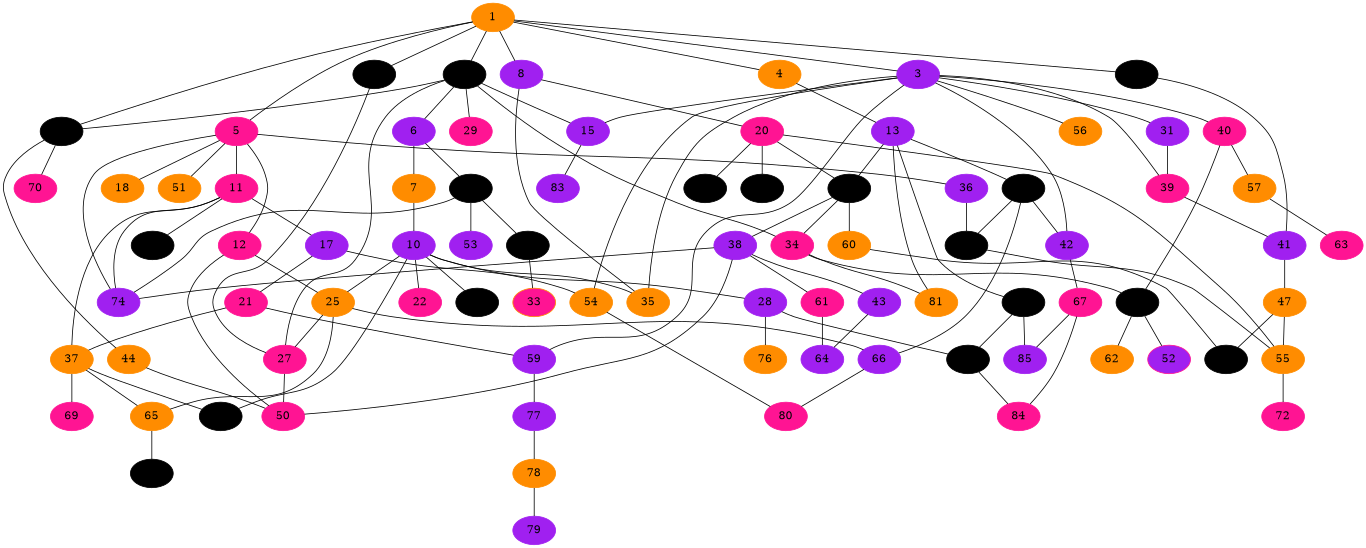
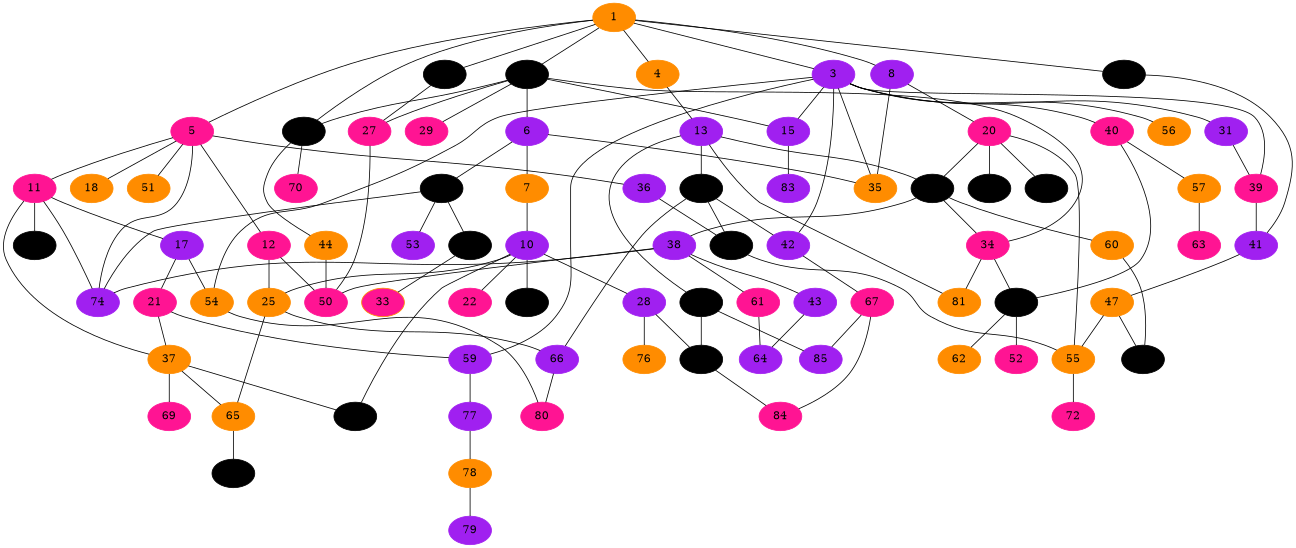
edge "10" -- "35": now "6" -- "35"
edge "25" -- "27": removed
node "52": fillcolor purple -> deeppink
